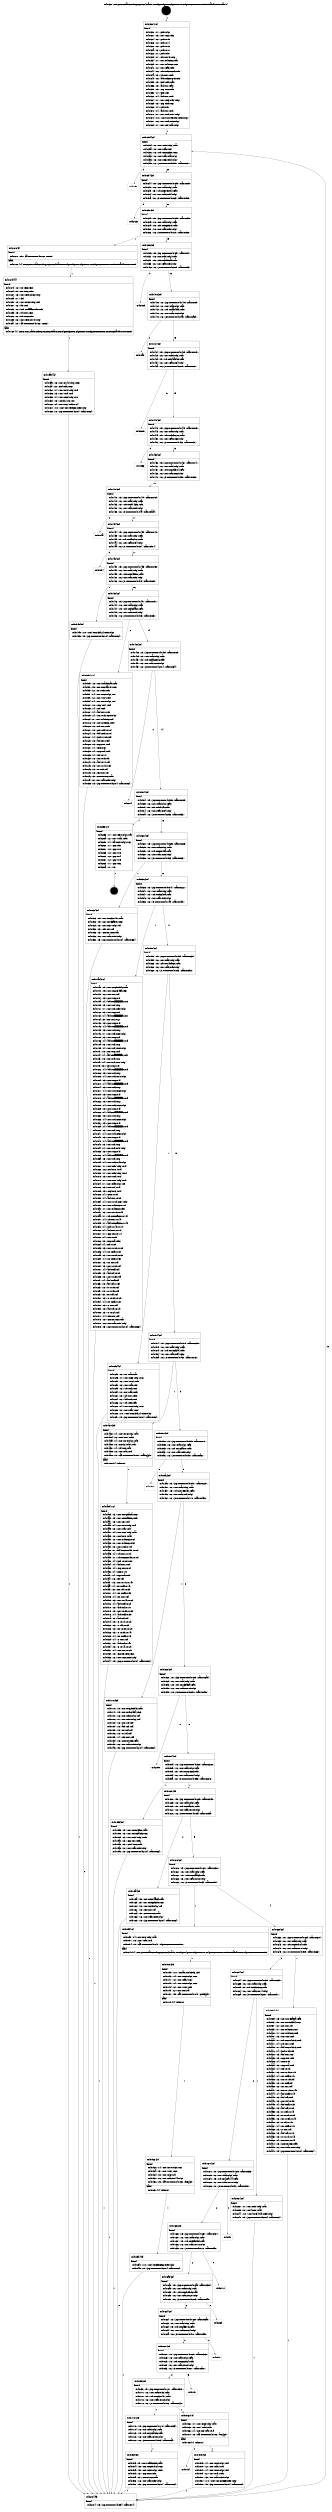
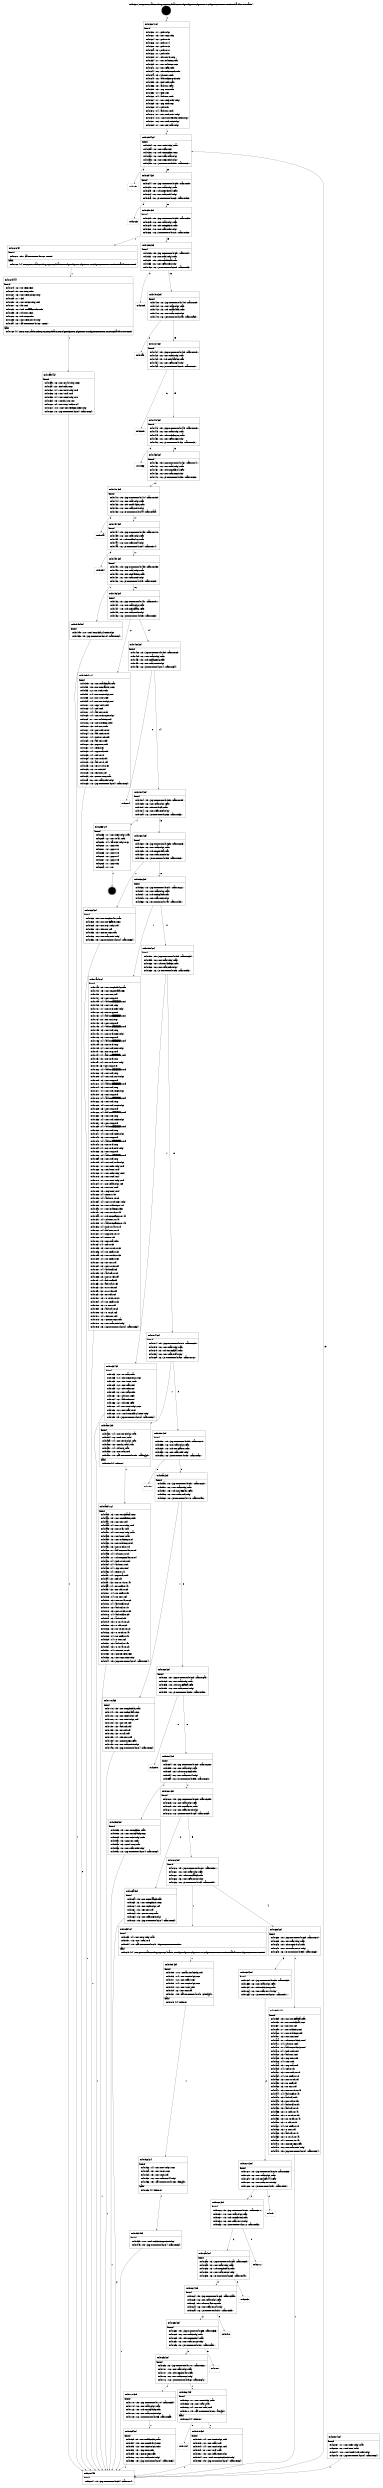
edge "0x401654 [28]" -> "0x402037 [28]": removed, label "1"
